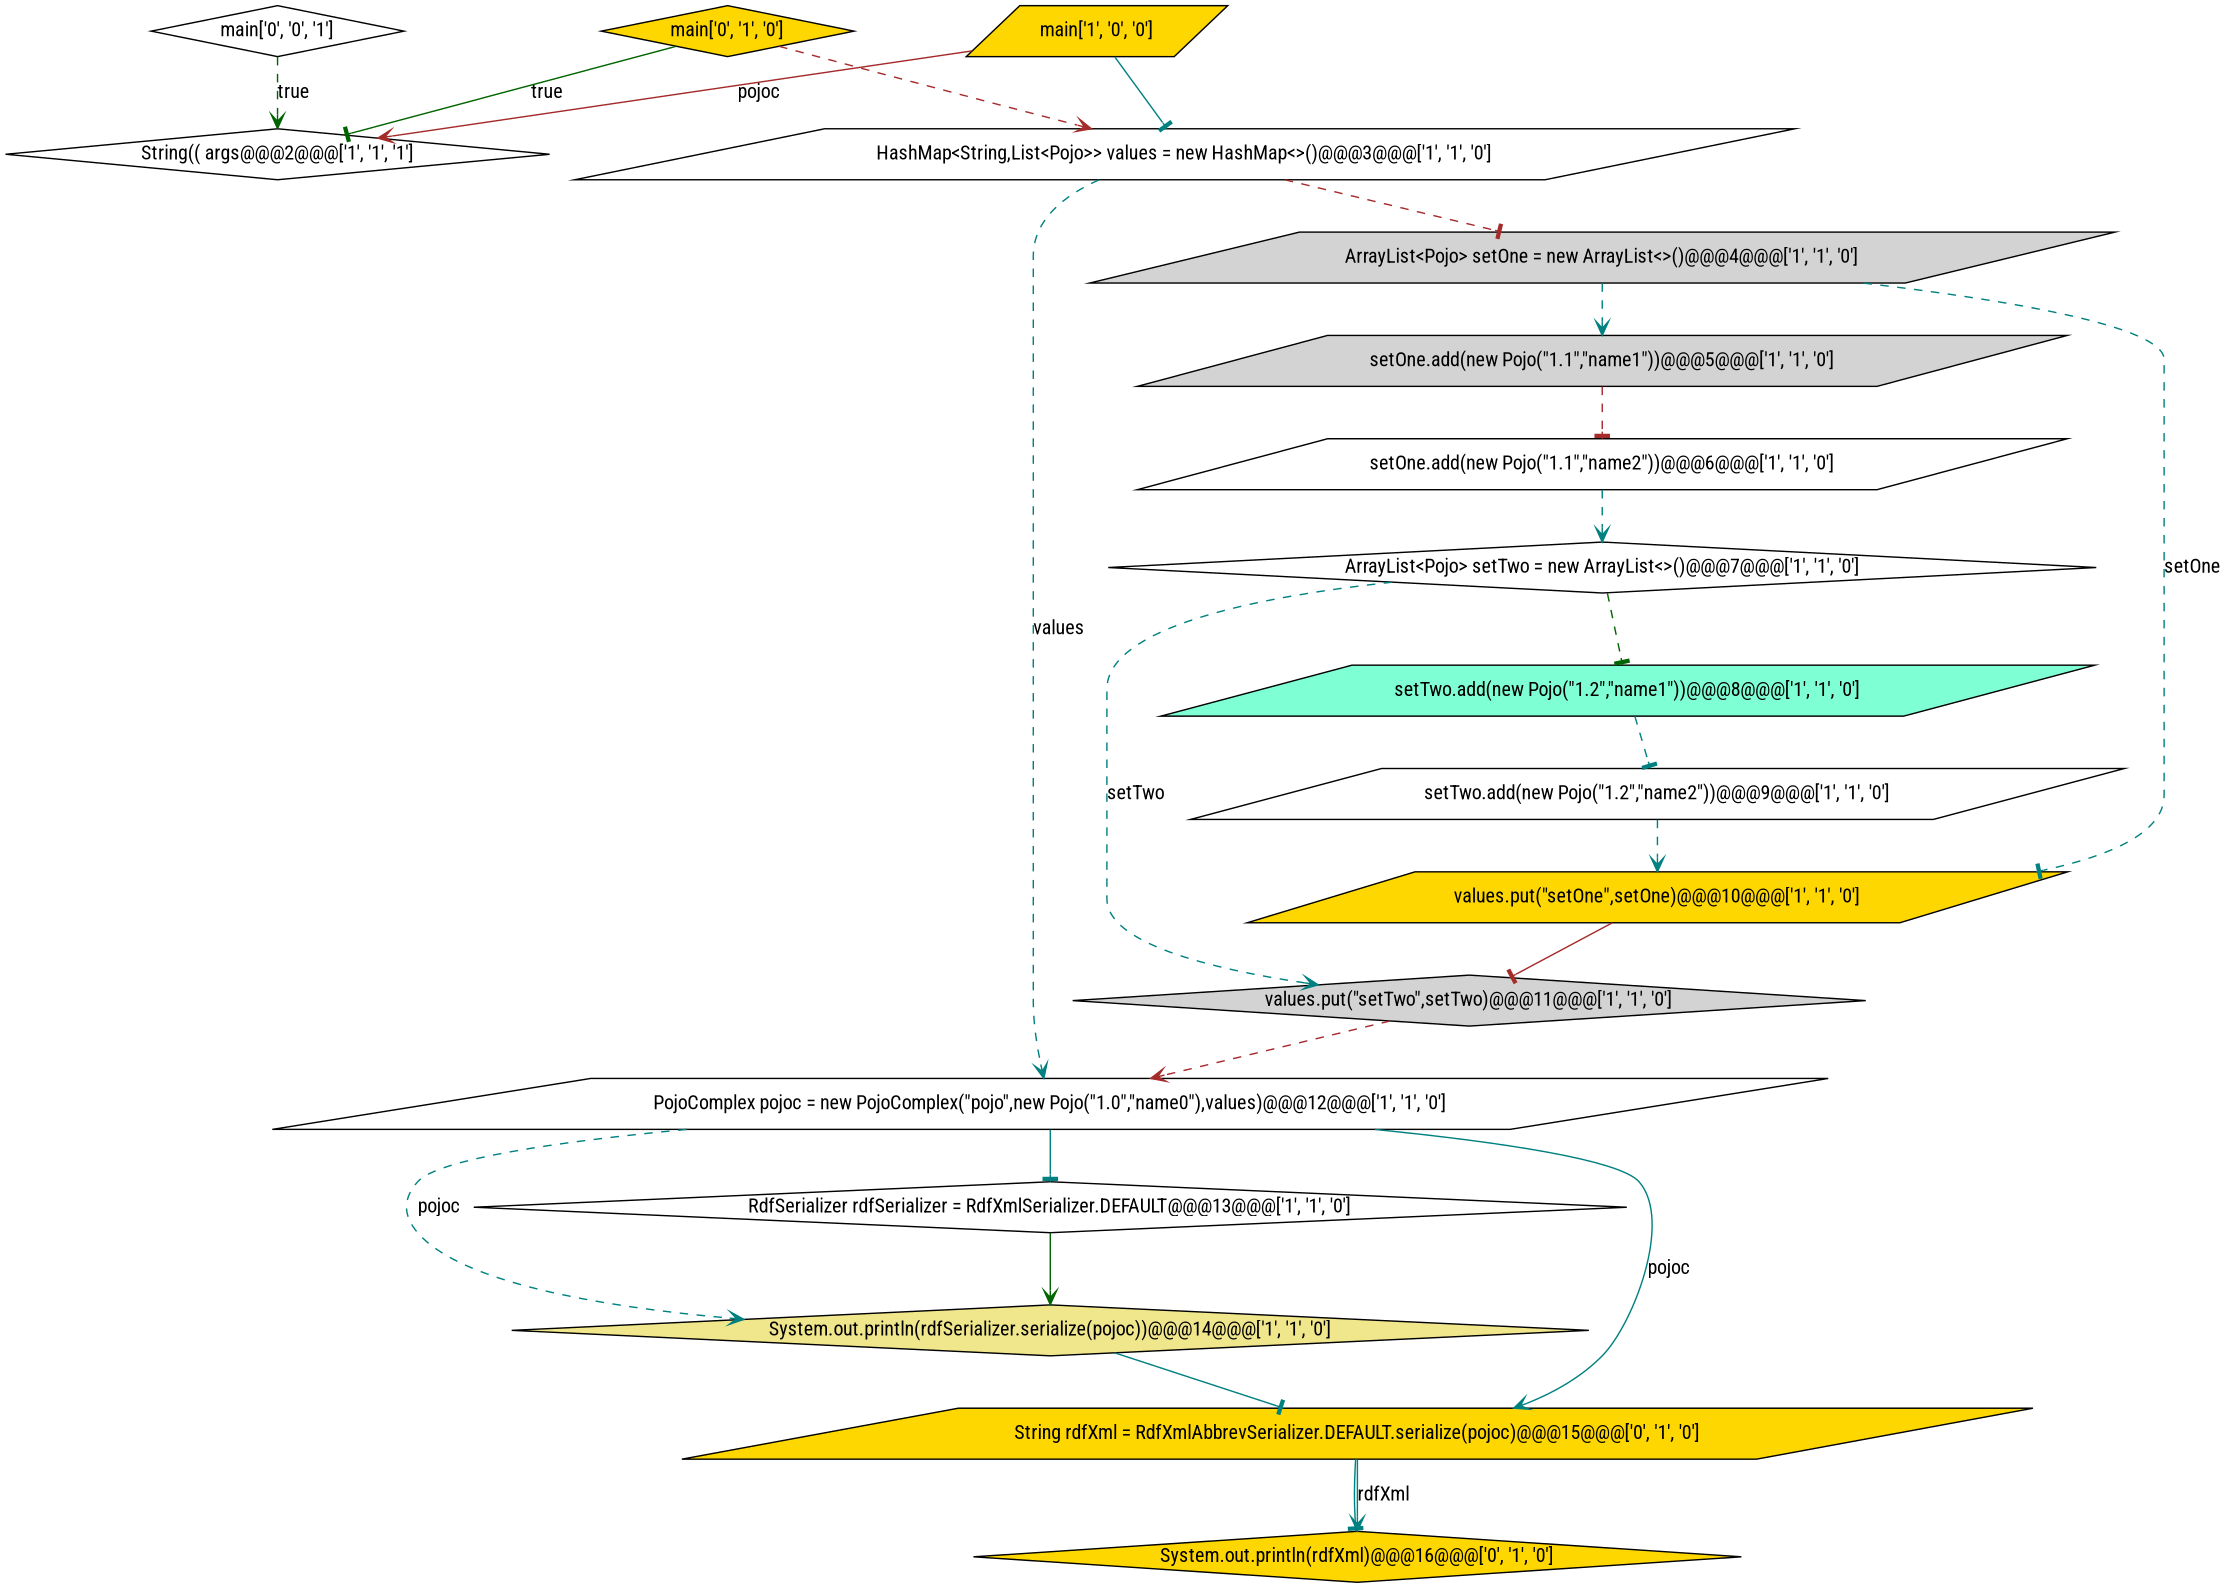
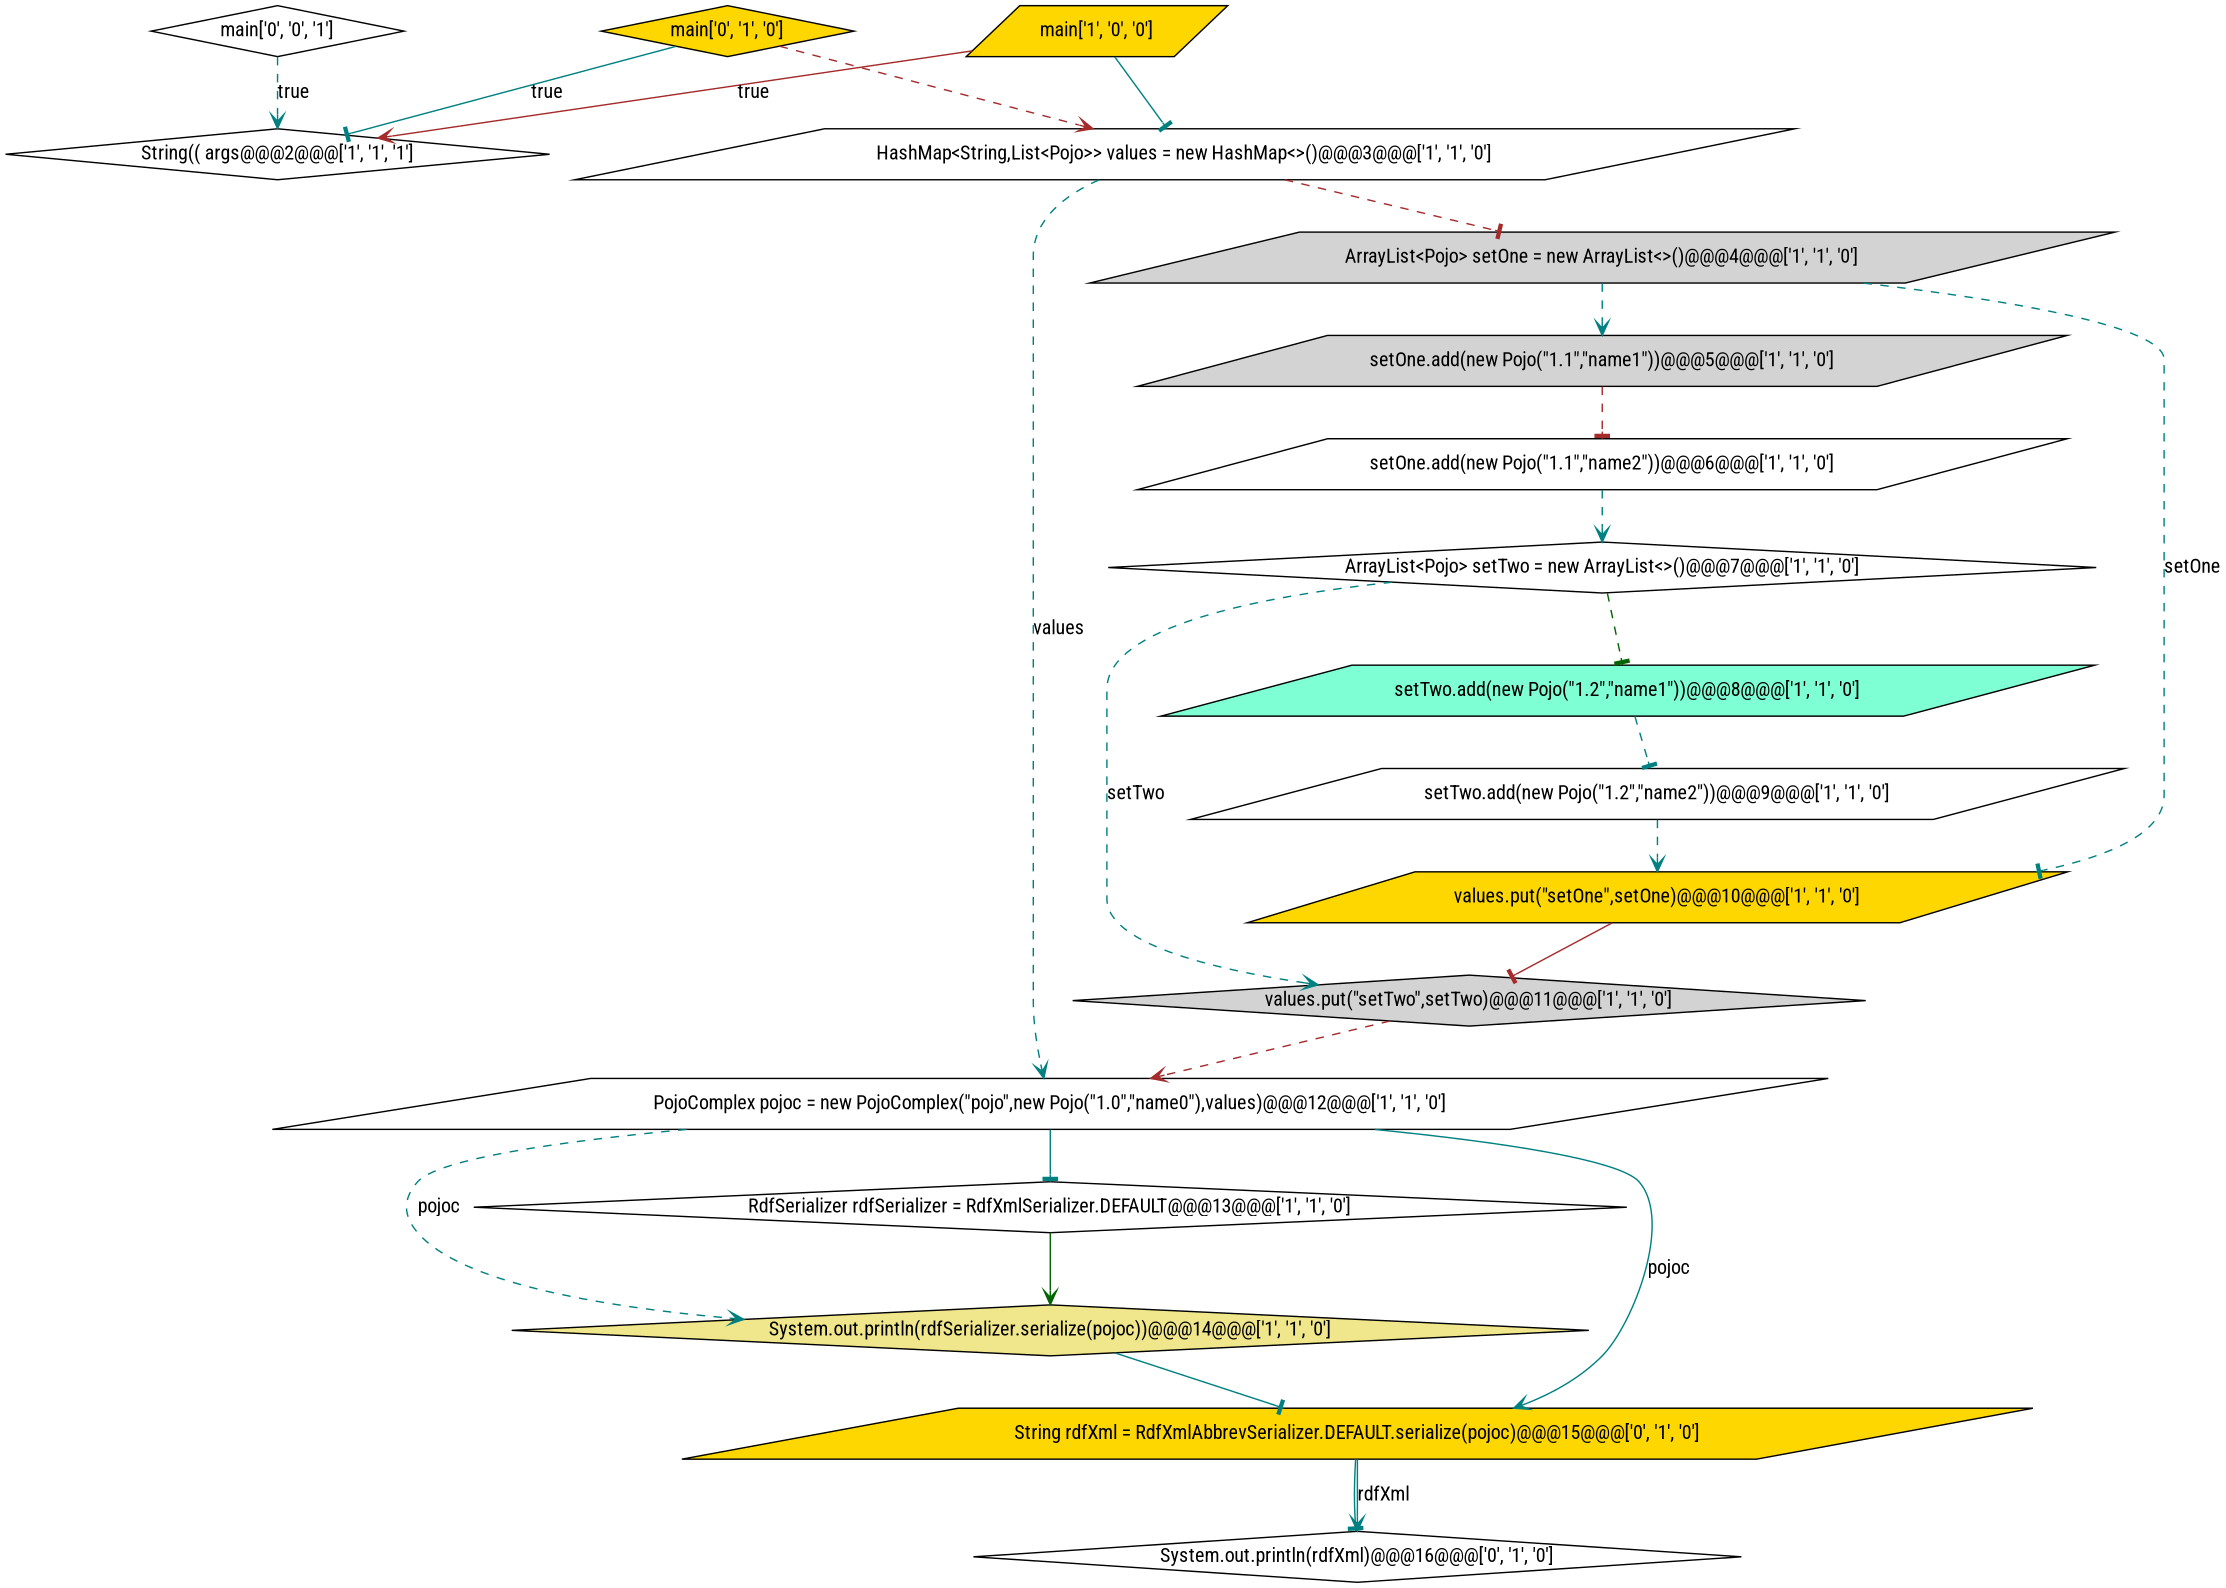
edge "main['0', '0', '1']" -> "String(( args@@@2@@@['1', '1', '1']": color darkgreen -> teal
edge "main['0', '1', '0']" -> "String(( args@@@2@@@['1', '1', '1']": color darkgreen -> teal
edge "main['1', '0', '0']" -> "String(( args@@@2@@@['1', '1', '1']": label "pojoc" -> "true"
node "System.out.println(rdfXml)@@@16@@@['0', '1', '0']": fillcolor gold -> white
